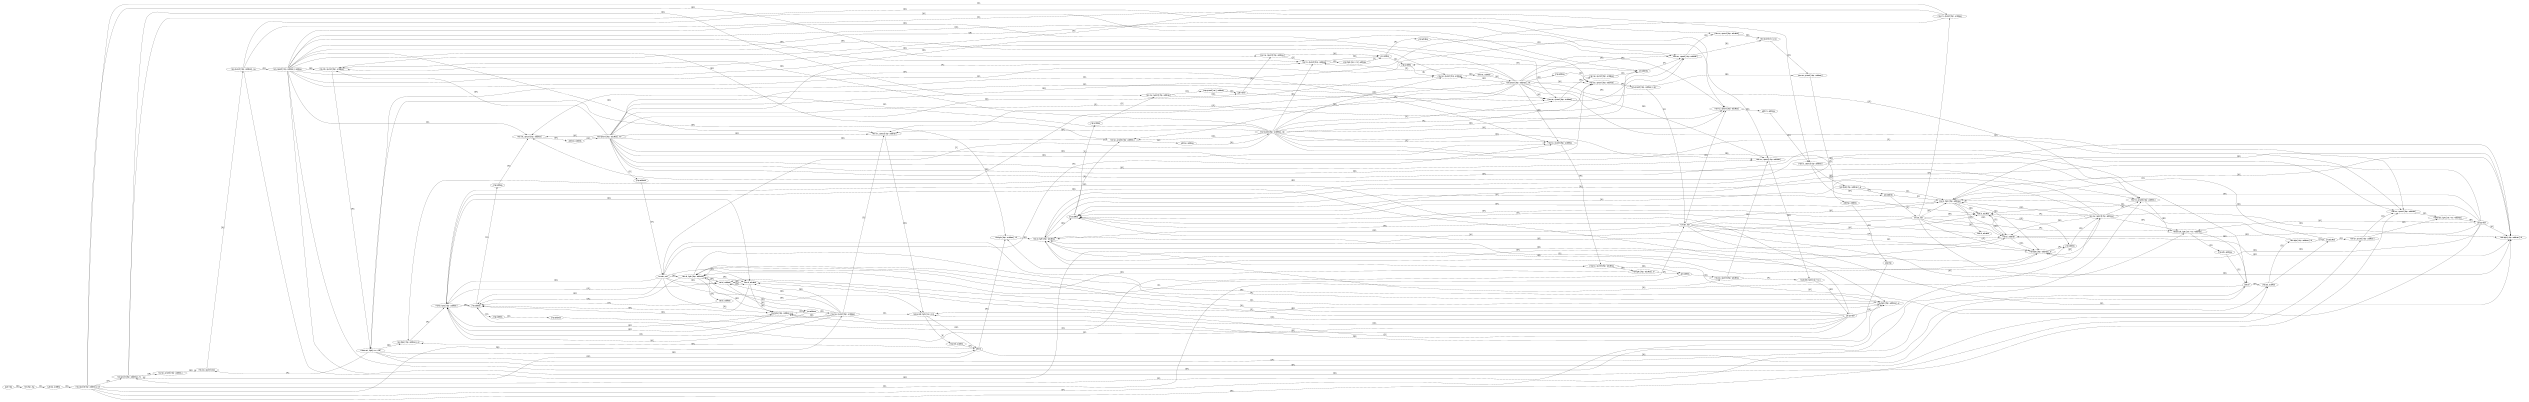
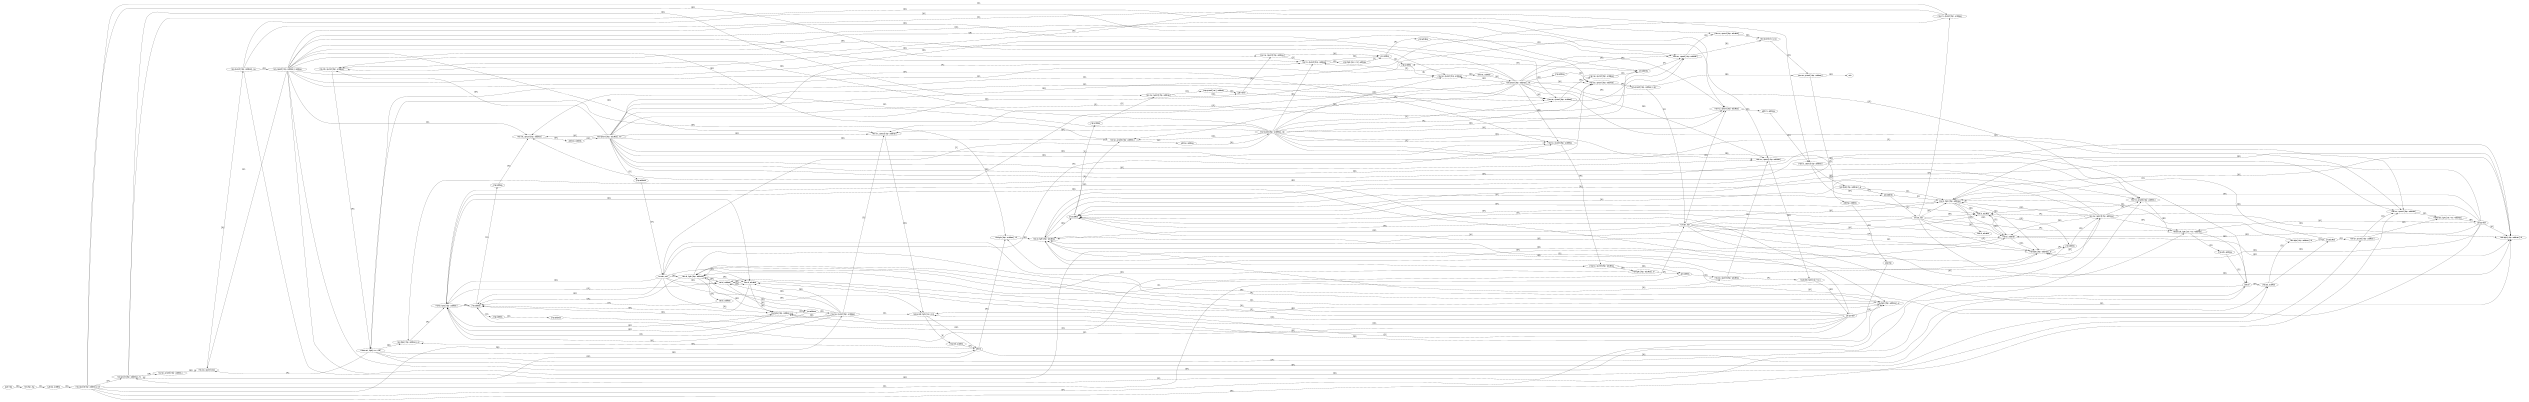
edge "mov qword [ rbp - address ] , address" -> "mov rdx , qword [ rbp - address ]": now "mov qword [ rbp - address ] , address" -> "mov rax , qword [ rax ]"
node "retn": added
